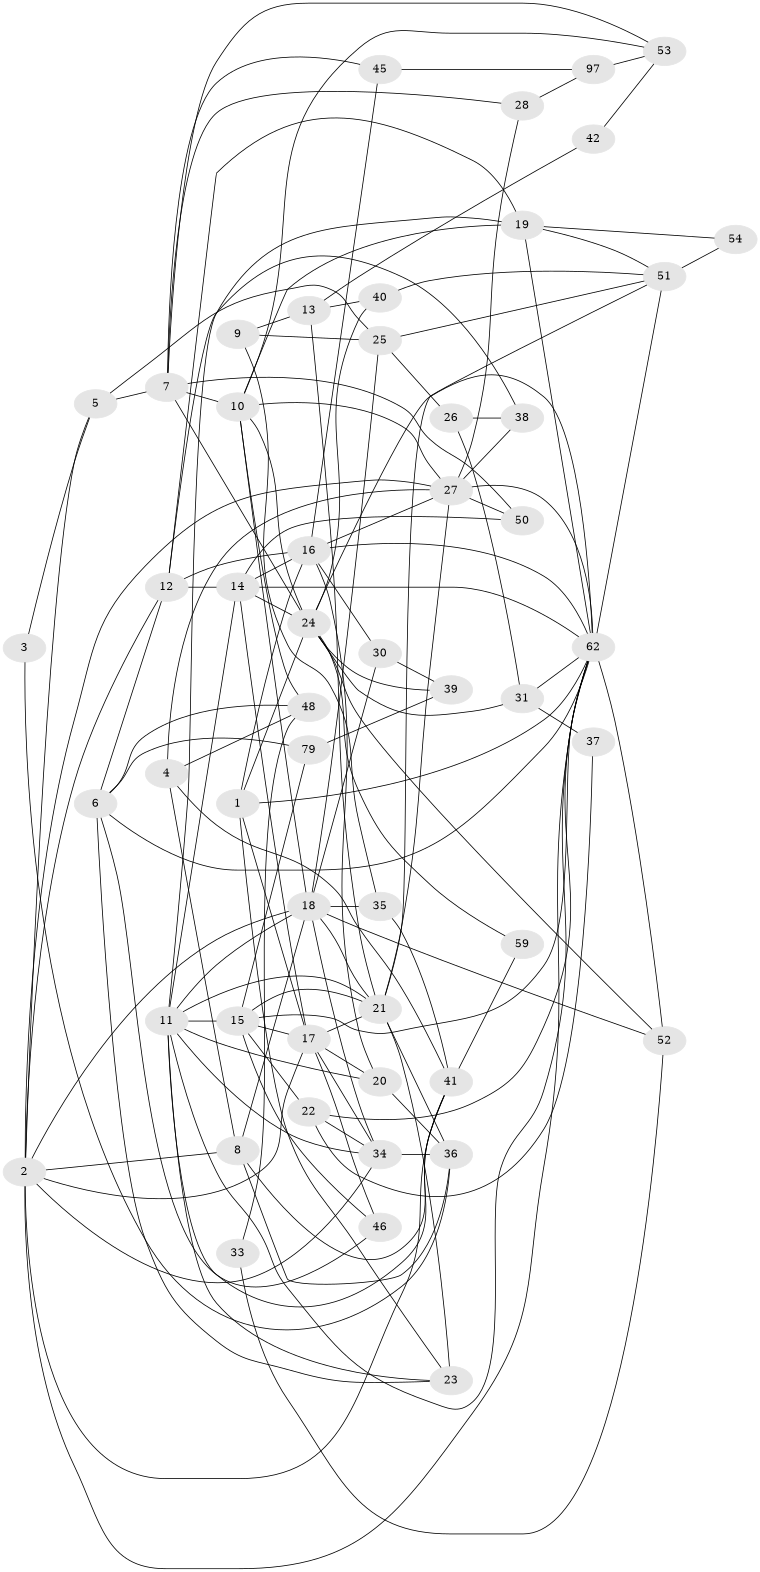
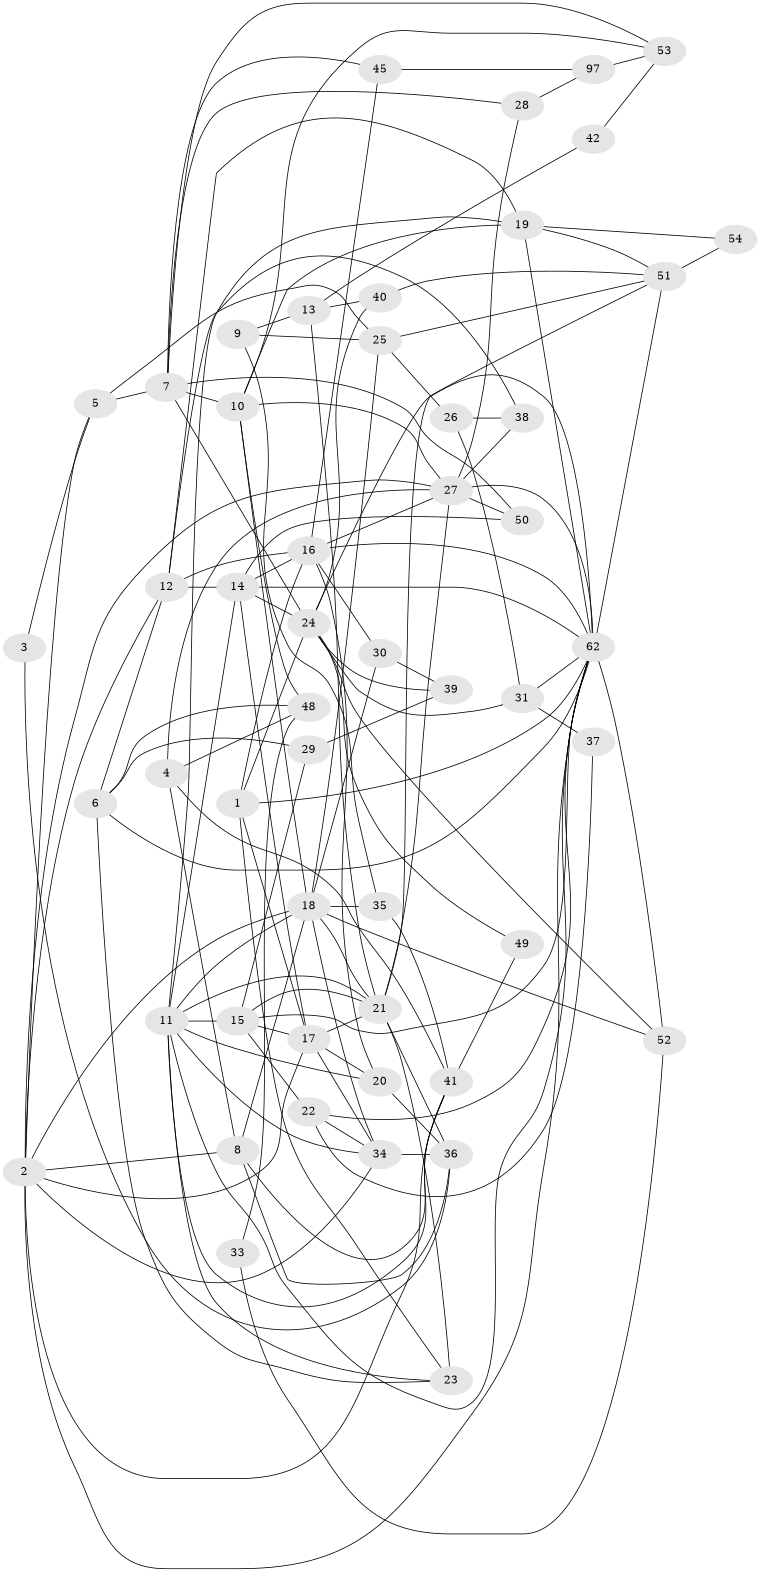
edge "10" -- "24": removed
node "79": label "79" -> "29"
node "59": label "59" -> "49"
node "46": removed
